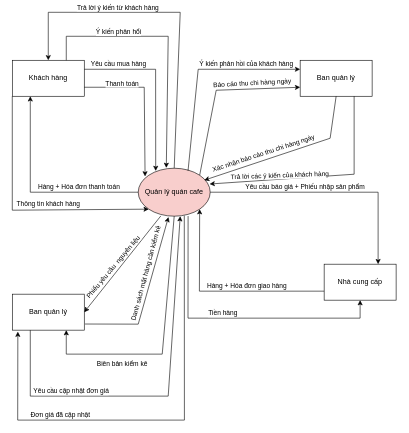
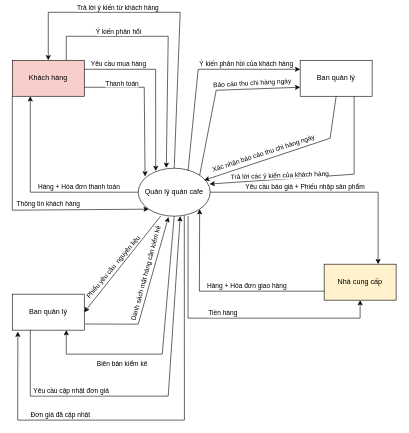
node "Khách hàng": fillcolor #ffffff -> #f8cecc
node "Quản lý quán cafe": fillcolor #f8cecc -> #ffffff
node "Nhà cung cấp": fillcolor #ffffff -> #fff2cc
